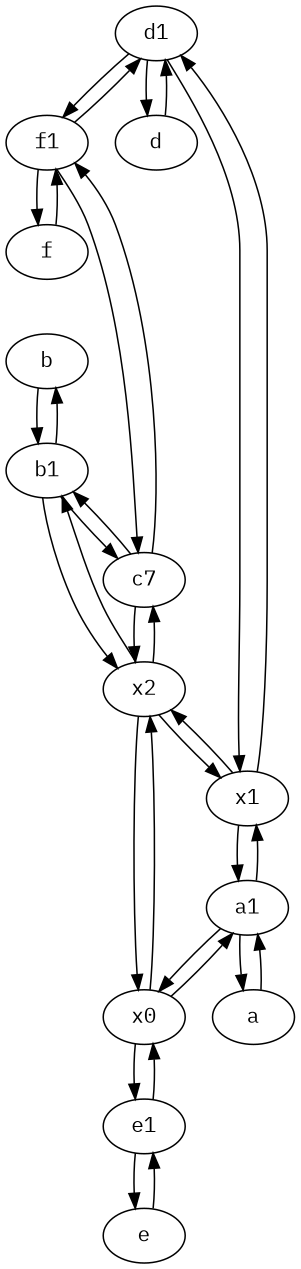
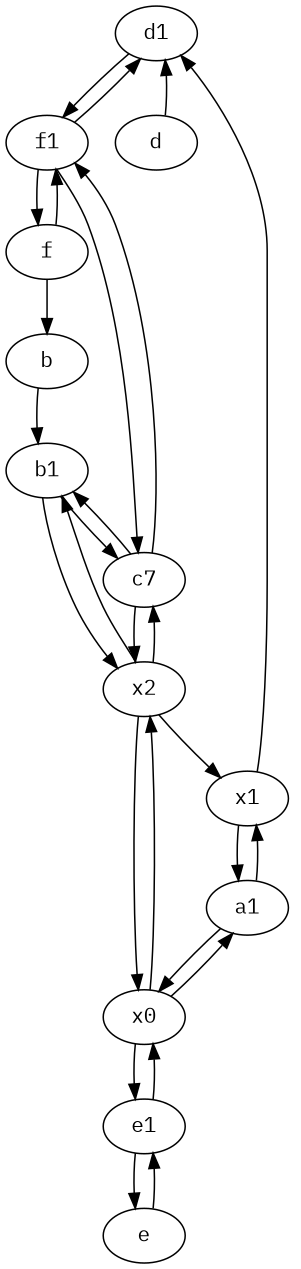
edge "d1" -> "d": removed
edge "d1" -> "x1": removed
edge "b1" -> "b": now "f" -> "b"
edge "x1" -> "x2": removed
node "a": removed
